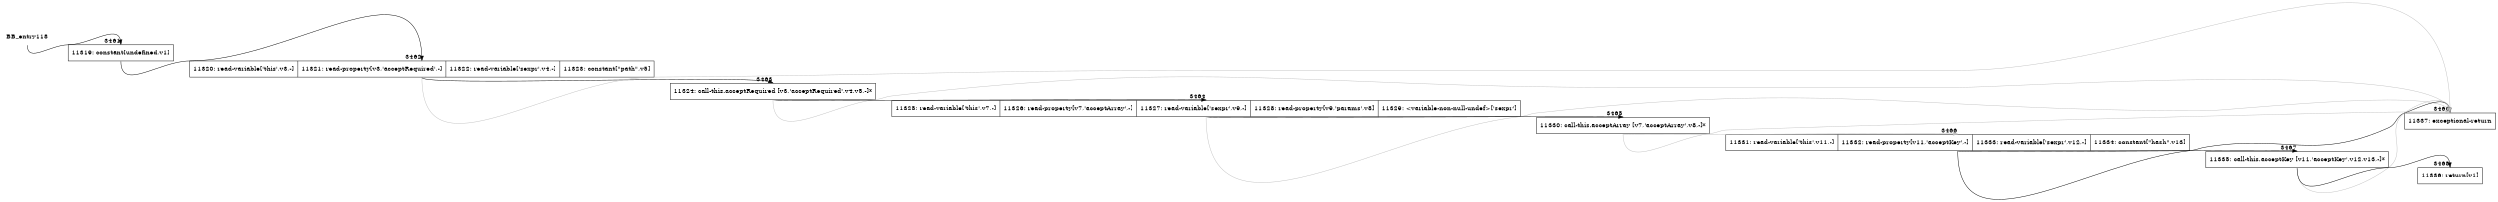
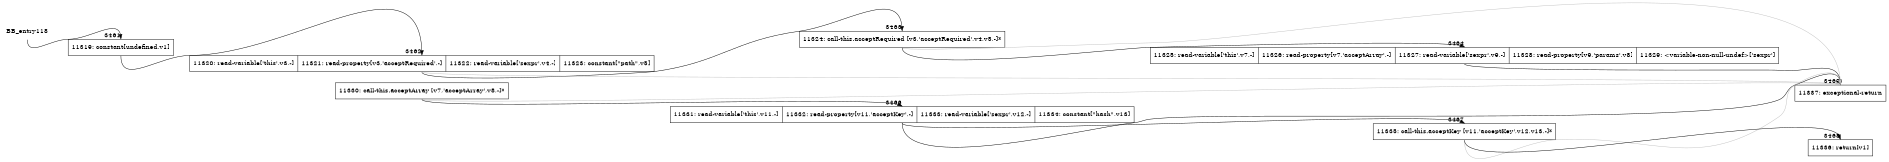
edge "11325: read-variable['this',v7,-]" -> "11337: exceptional-return": color gray -> black
edge "11325: read-variable['this',v7,-]" -> "11330: call-this.acceptArray [v7,'acceptArray',v8,-]*": removed
edge "11330: call-this.acceptArray [v7,'acceptArray',v8,-]*" -> "11331: read-variable['this',v11,-]": color gray -> black
